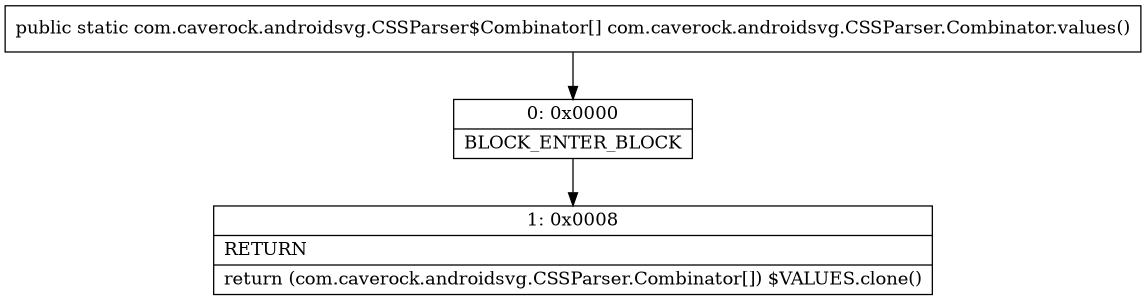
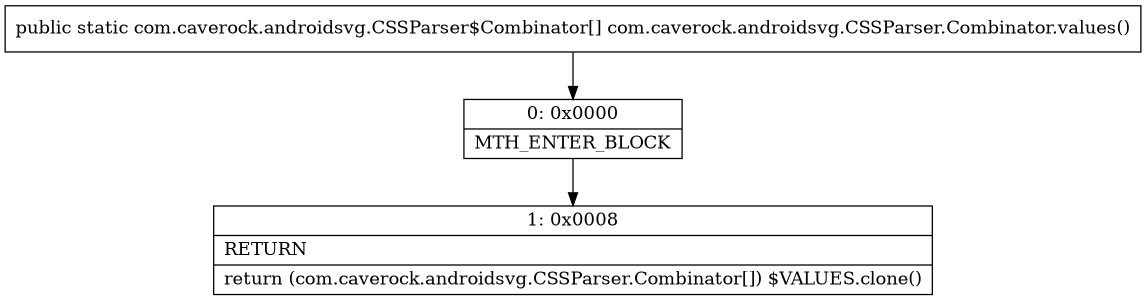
node "0: 0x0000": text "BLOCK_ENTER_BLOCK" -> "MTH_ENTER_BLOCK"
